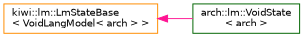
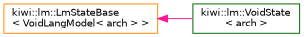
node "arch::lm::VoidState < arch >": label "arch::lm::VoidState < arch >" -> "kiwi::lm::VoidState < arch >"
